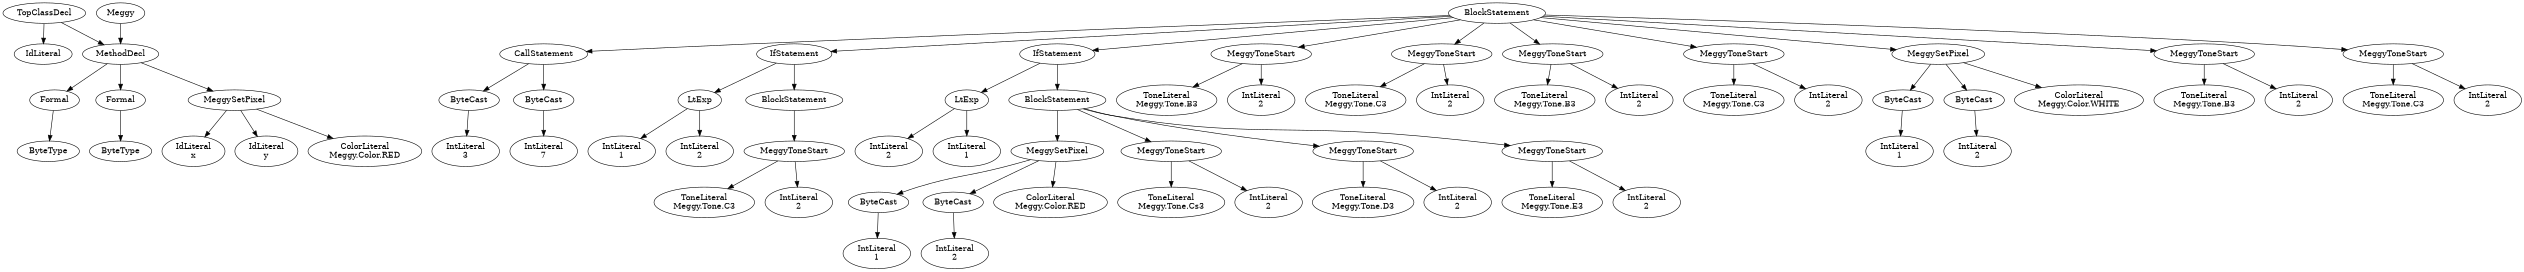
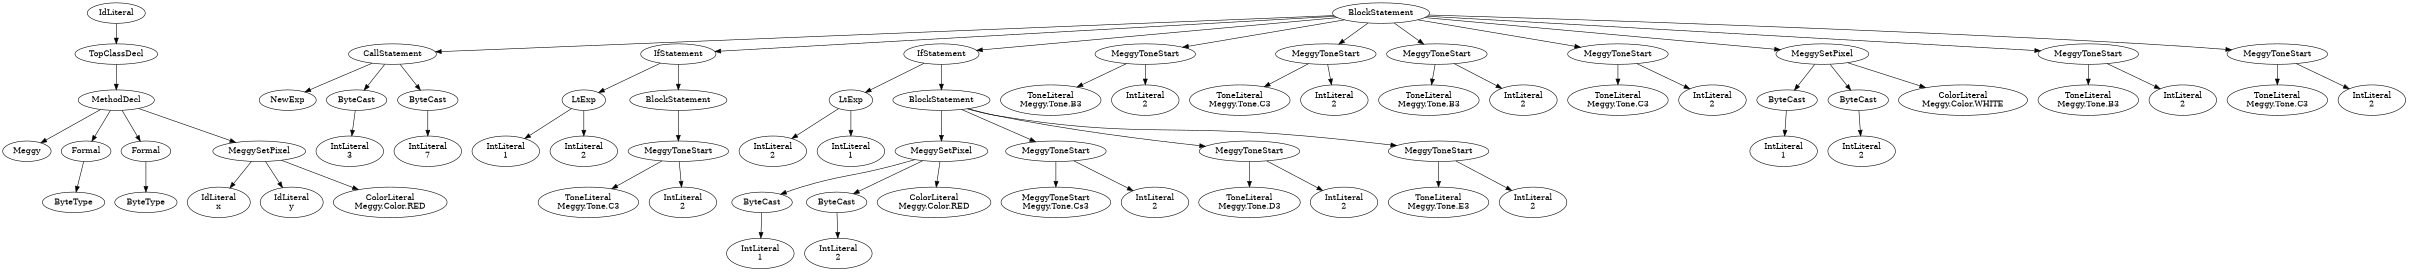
edge "TopClassDecl" -> "IdLiteral": reversed
edge "Meggy" -> "MethodDecl": reversed
node "NewExp": added
node "ToneLiteral Meggy.Tone.Cs3": label "ToneLiteral Meggy.Tone.Cs3" -> "MeggyToneStart Meggy.Tone.Cs3"
